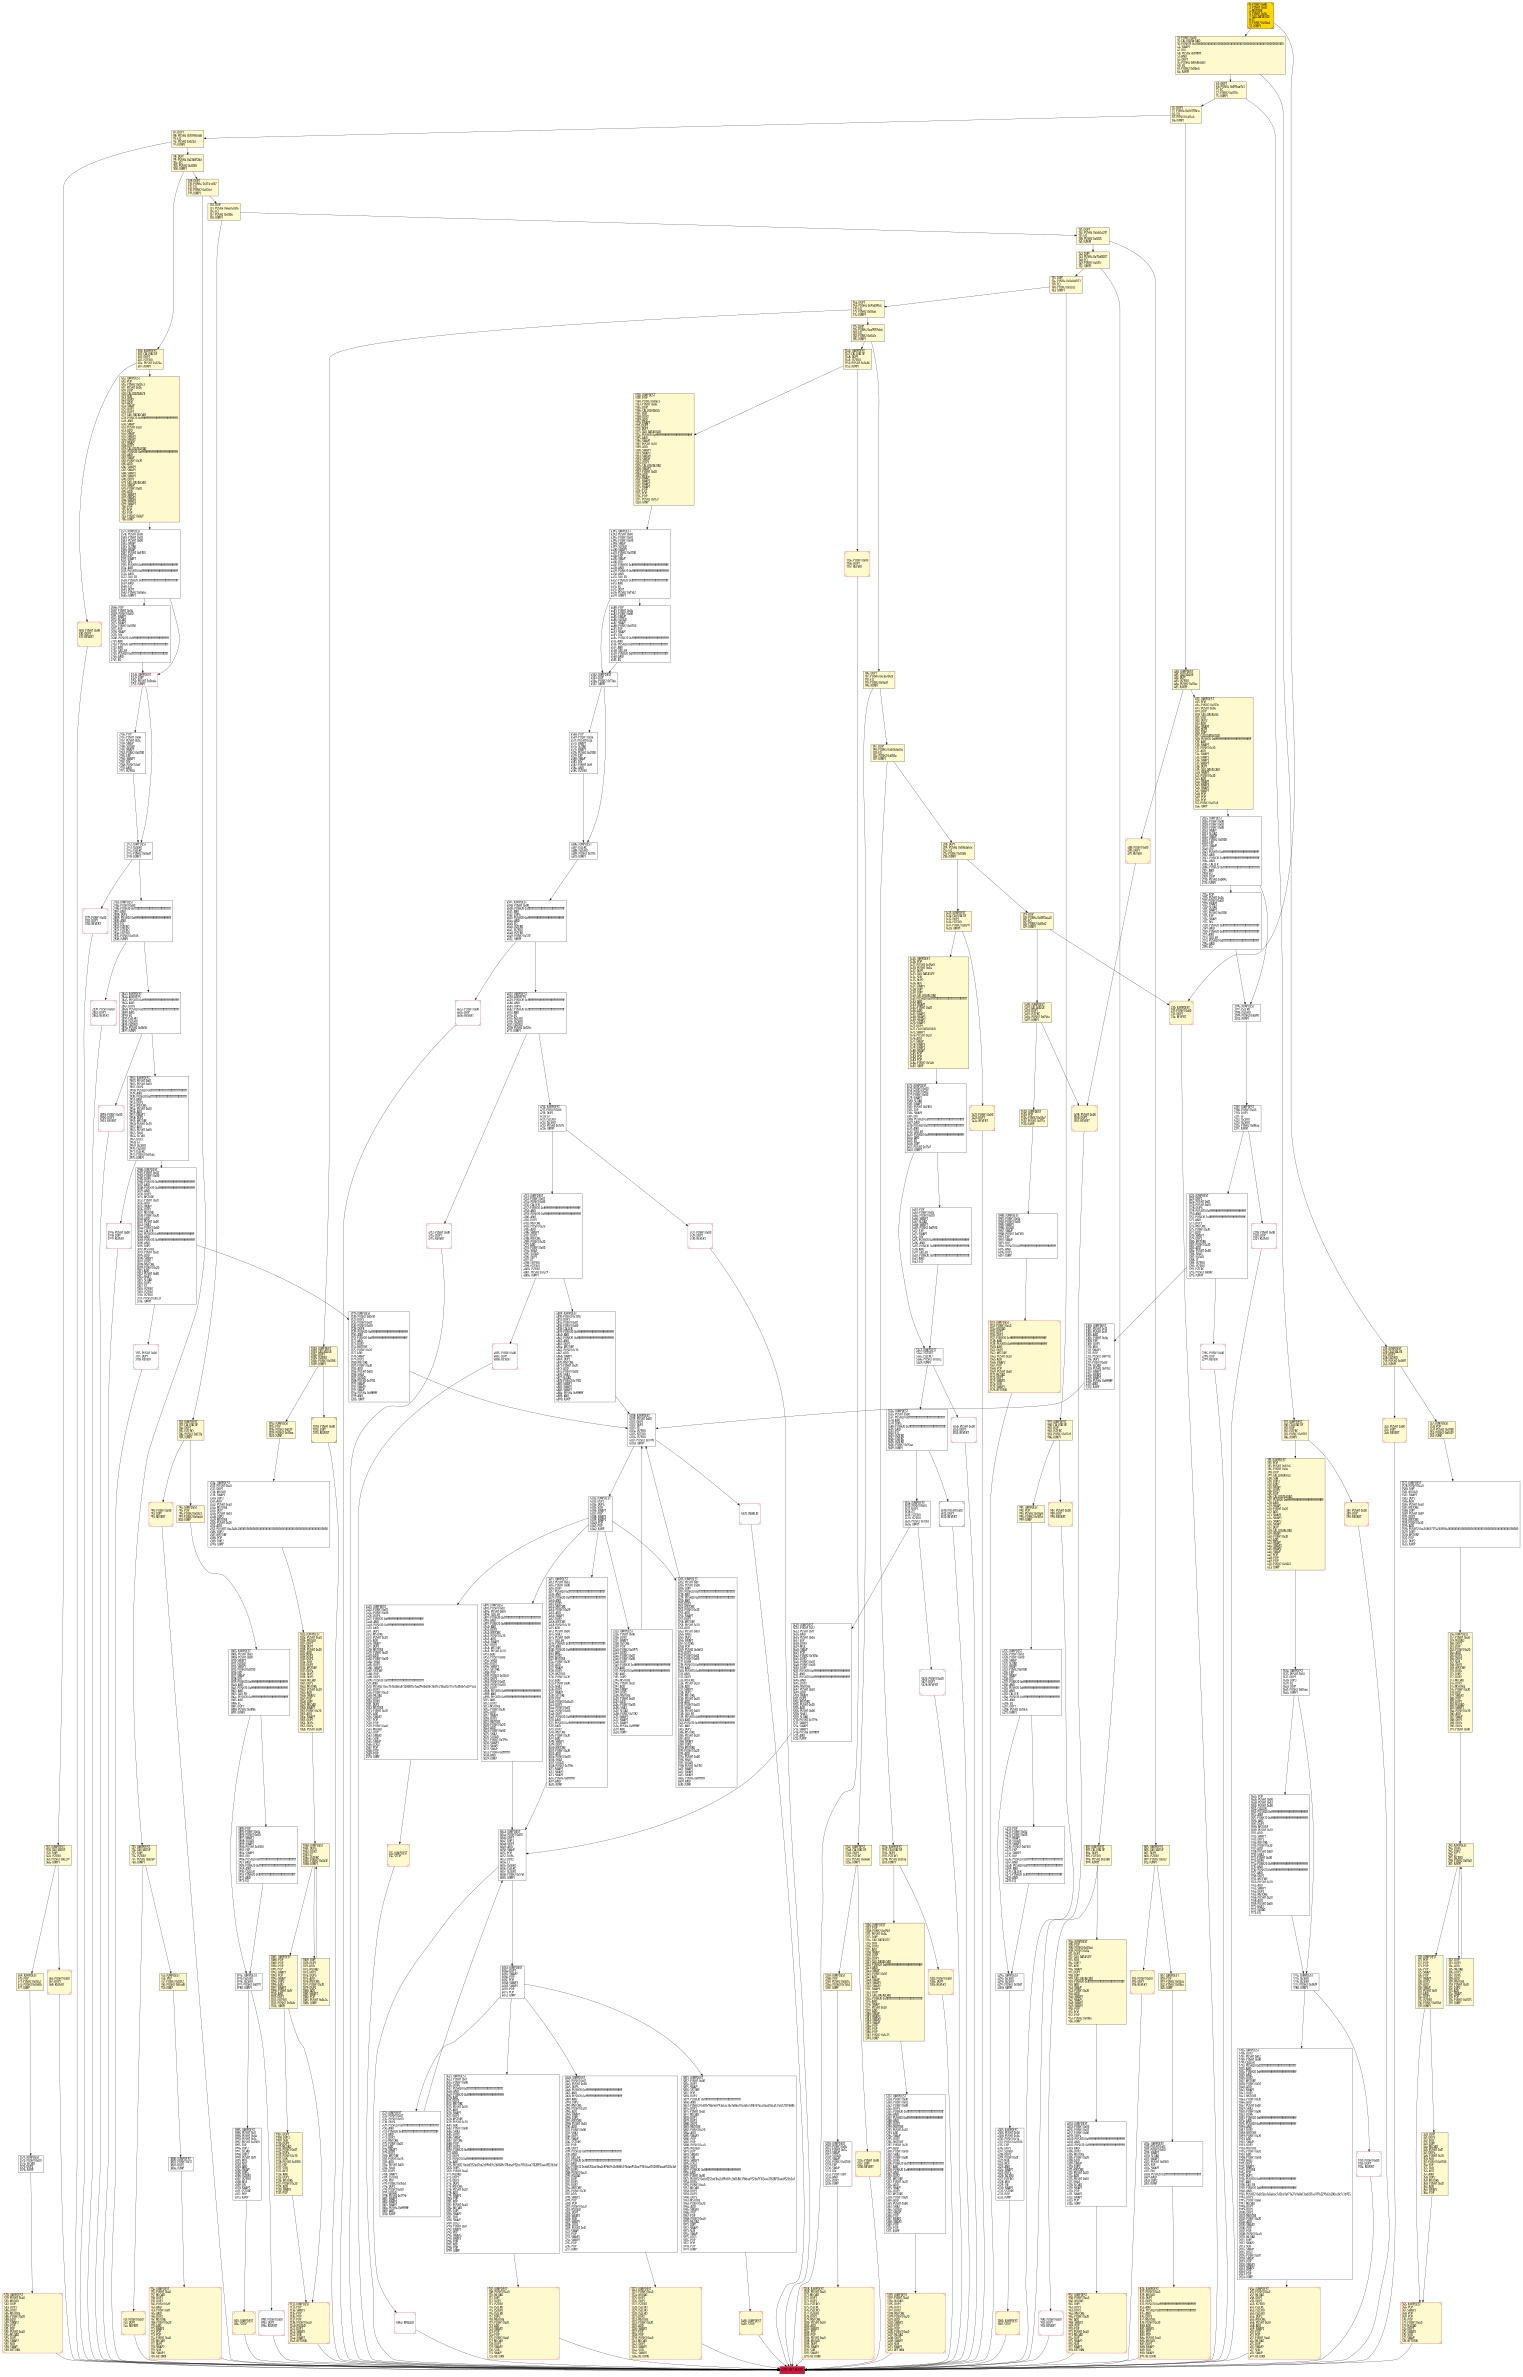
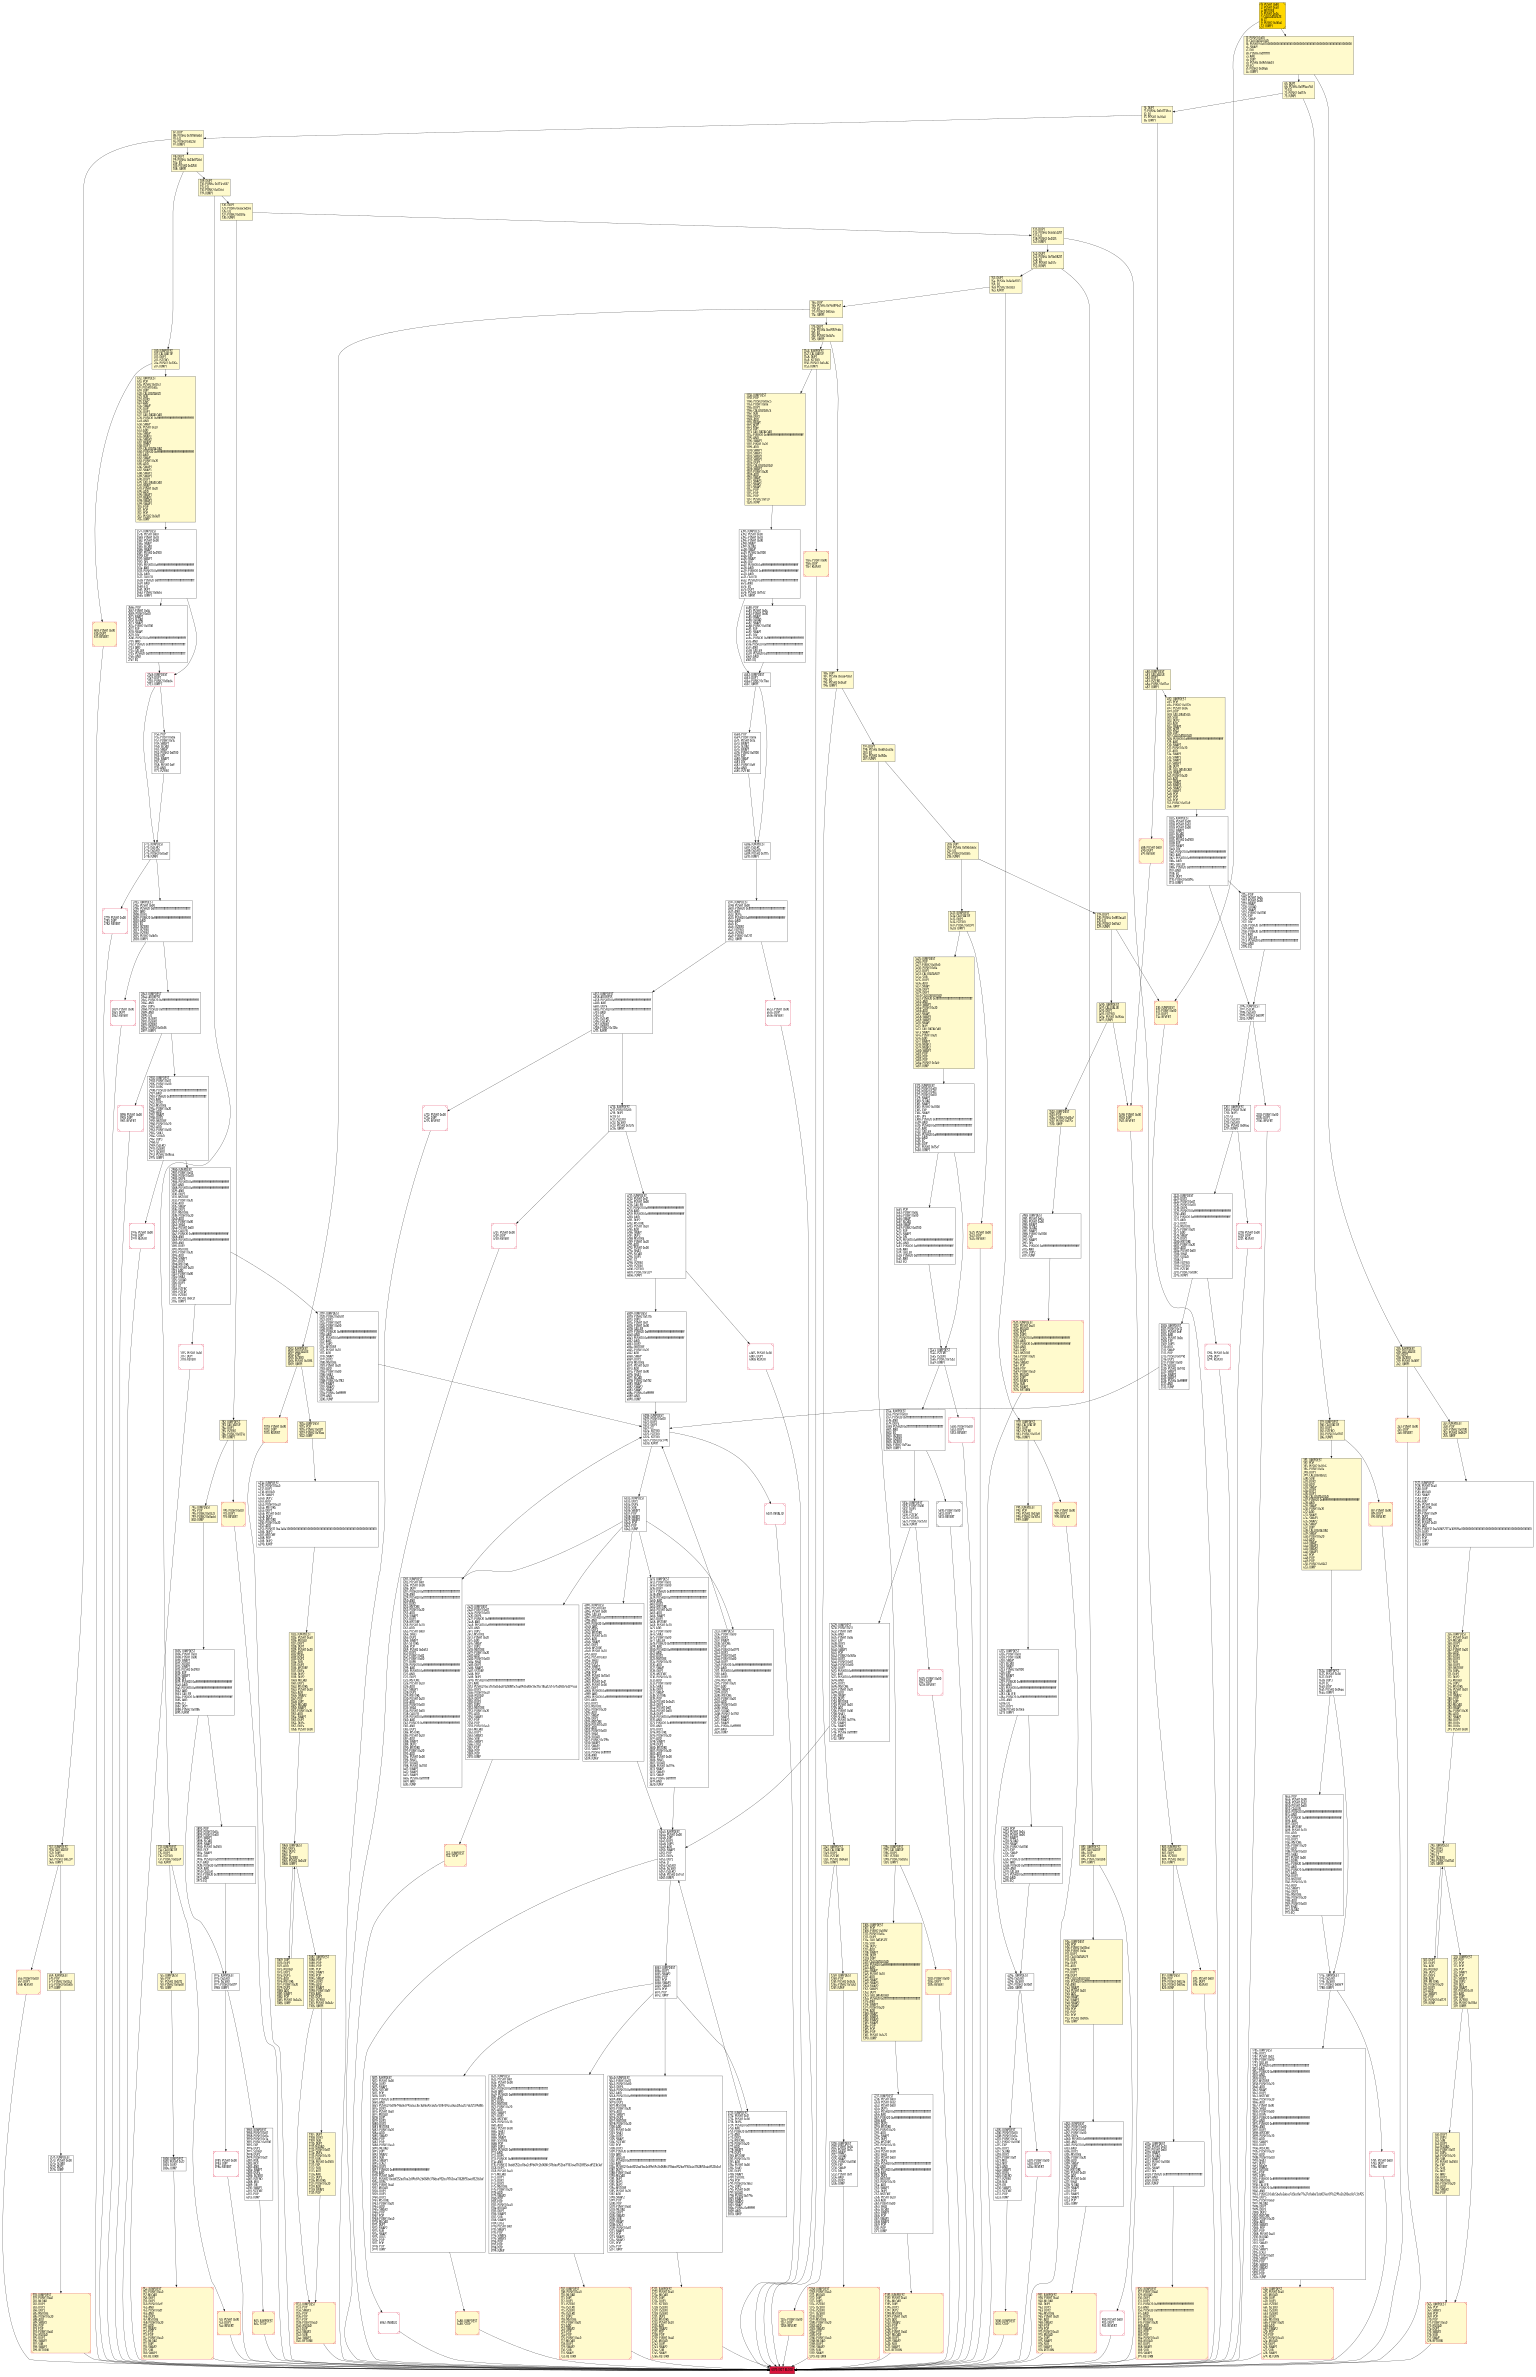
node "2203: PUSH1 0x00 2205: DUP1 2206: REVERT": added
node "1010: PUSH1 0x00 1012: DUP1 1013: REVERT": color black -> crimson
node "4301: PUSH1 0x00 4303: DUP1 4304: REVERT": added
